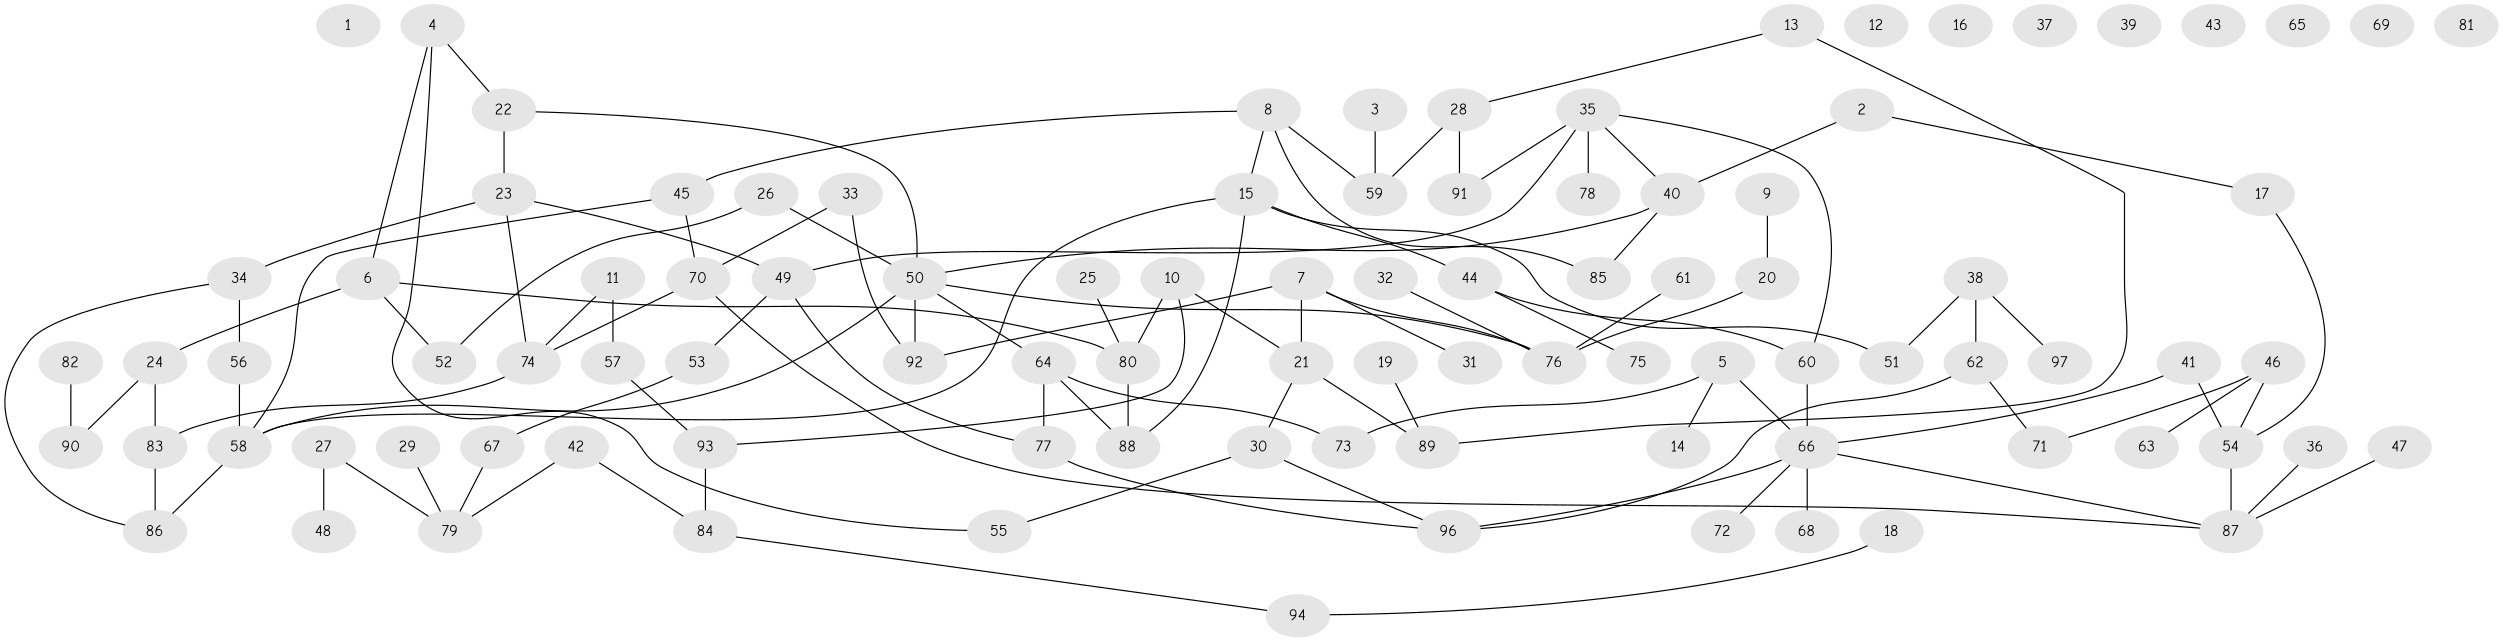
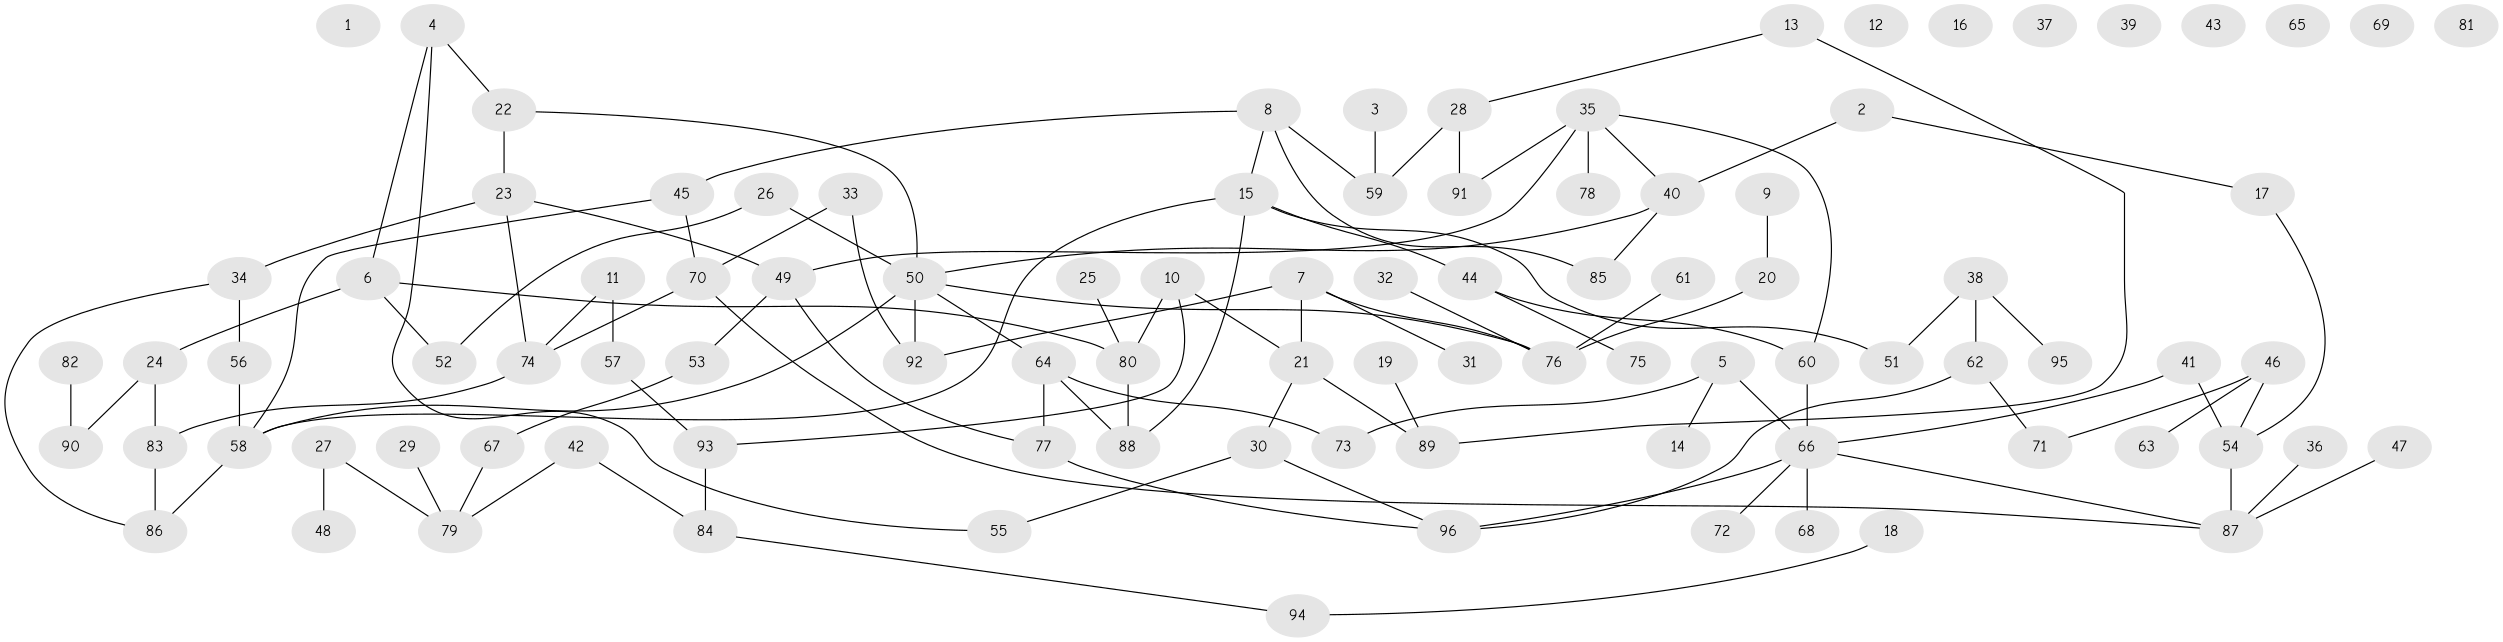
node "97": label "97" -> "95"
